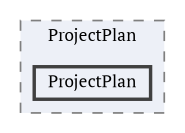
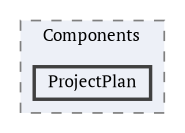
cluster "ProjectPlan": label "ProjectPlan" -> "Components"
